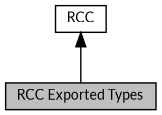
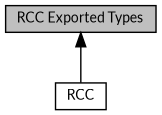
edge "RCC Exported Types" -> "RCC": reversed
